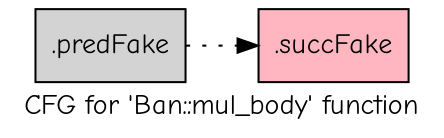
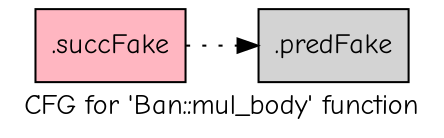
edge ".predFake" -> ".succFake": reversed
